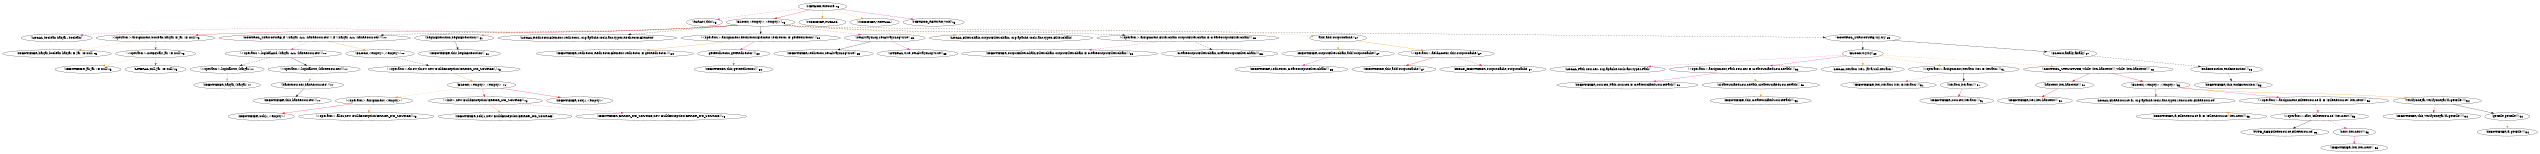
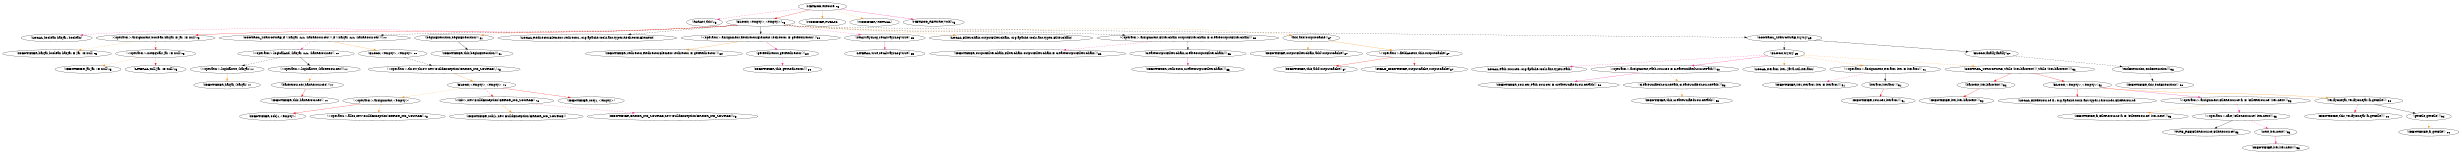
node "(IDENTIFIER,redirector,setAlwaysLog(true))": removed
edge "(IDENTIFIER,outputFilterChain,add(outputCache))" -> "(IDENTIFIER,redirector,createOutputFilterChain())": now "(createOutputFilterChain,createOutputFilterChain())" -> "(IDENTIFIER,redirector,createOutputFilterChain())"
edge "(hasResources,hasResources())" -> "(IDENTIFIER,this,hasResources())": color black -> red
